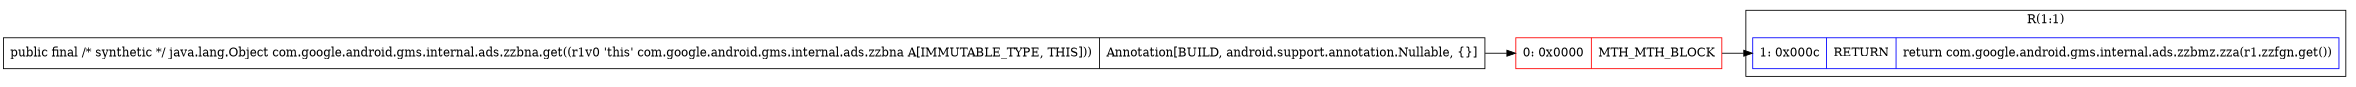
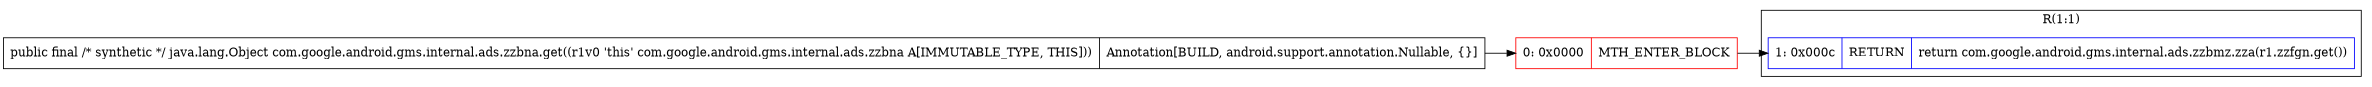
node "0: 0x0000": text "MTH_MTH_BLOCK" -> "MTH_ENTER_BLOCK"
